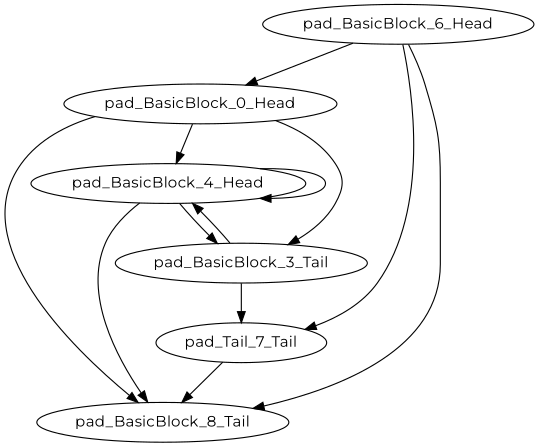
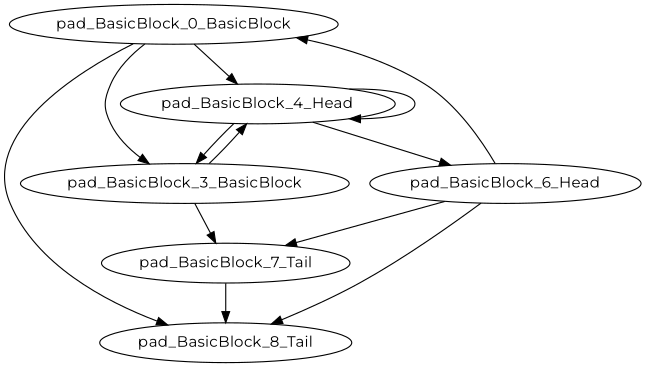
node "pad_BasicBlock_0_Head": label "pad_BasicBlock_0_Head" -> "pad_BasicBlock_0_BasicBlock"
node "pad_BasicBlock_3_Tail": label "pad_BasicBlock_3_Tail" -> "pad_BasicBlock_3_BasicBlock"
edge "pad_BasicBlock_4_Head" -> "pad_BasicBlock_8_Tail": now "pad_BasicBlock_4_Head" -> "pad_BasicBlock_6_Head"
node "pad_Tail_7_Tail": label "pad_Tail_7_Tail" -> "pad_BasicBlock_7_Tail"
